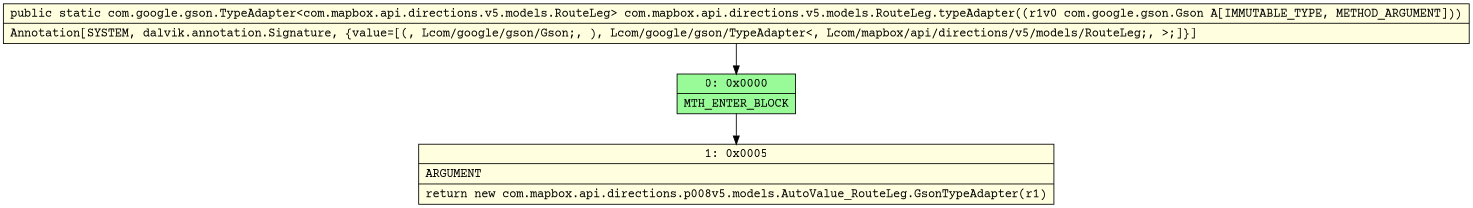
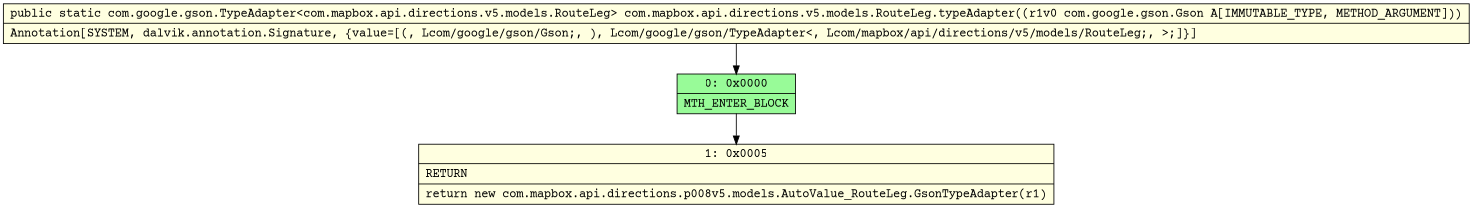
node "1: 0x0005": text "ARGUMENT" -> "RETURN"
